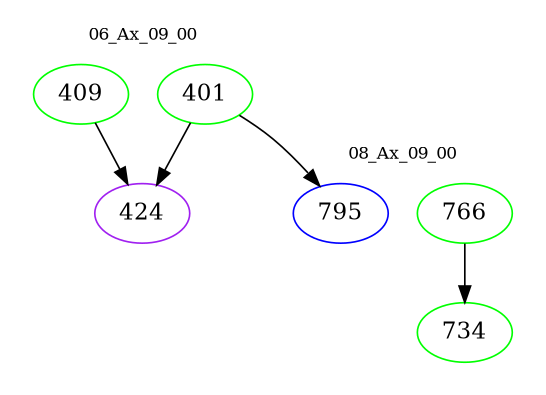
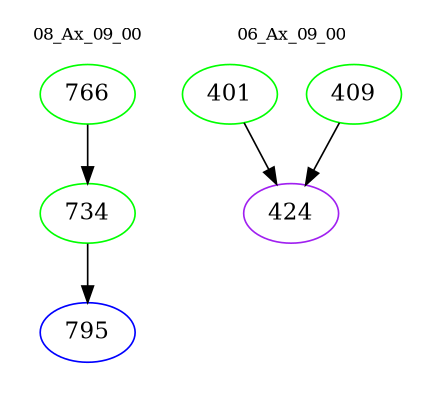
edge "401" -> "795": now "734" -> "795"
